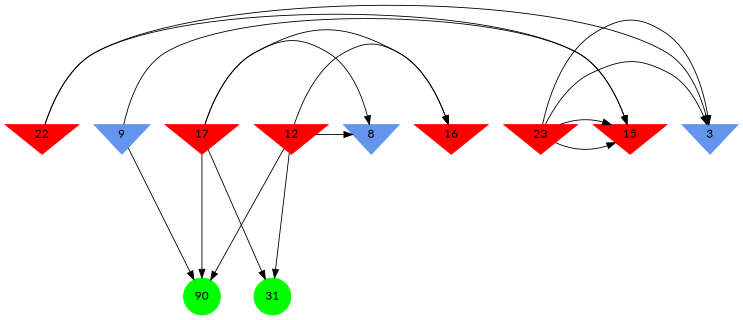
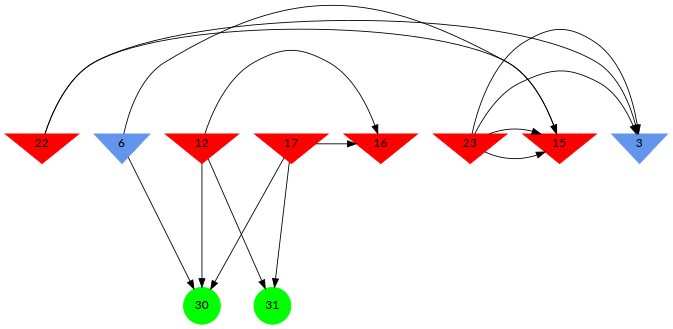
node "9": label "9" -> "6"
node "8": removed
node "90": label "90" -> "30"
